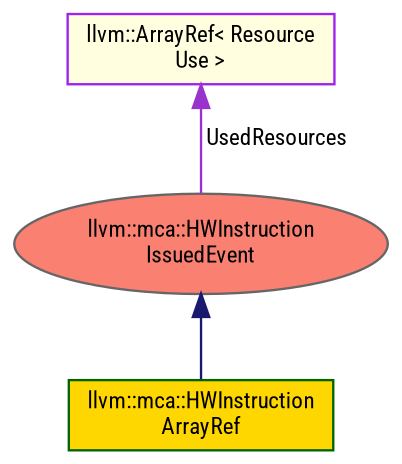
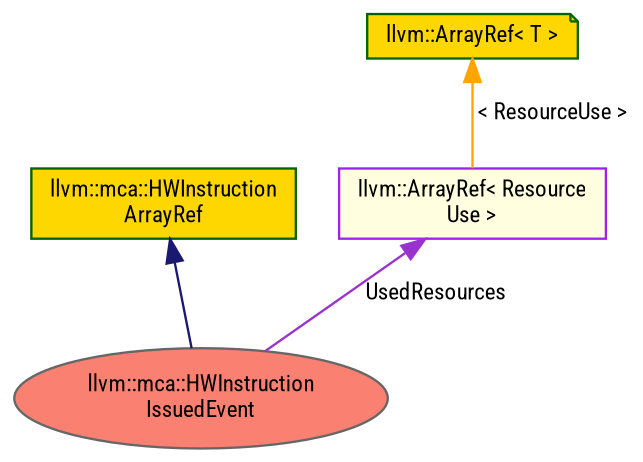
node "llvm::ArrayRef< T >": added
edge "llvm::mca::HWInstruction ArrayRef" -> "llvm::mca::HWInstruction IssuedEvent": reversed
